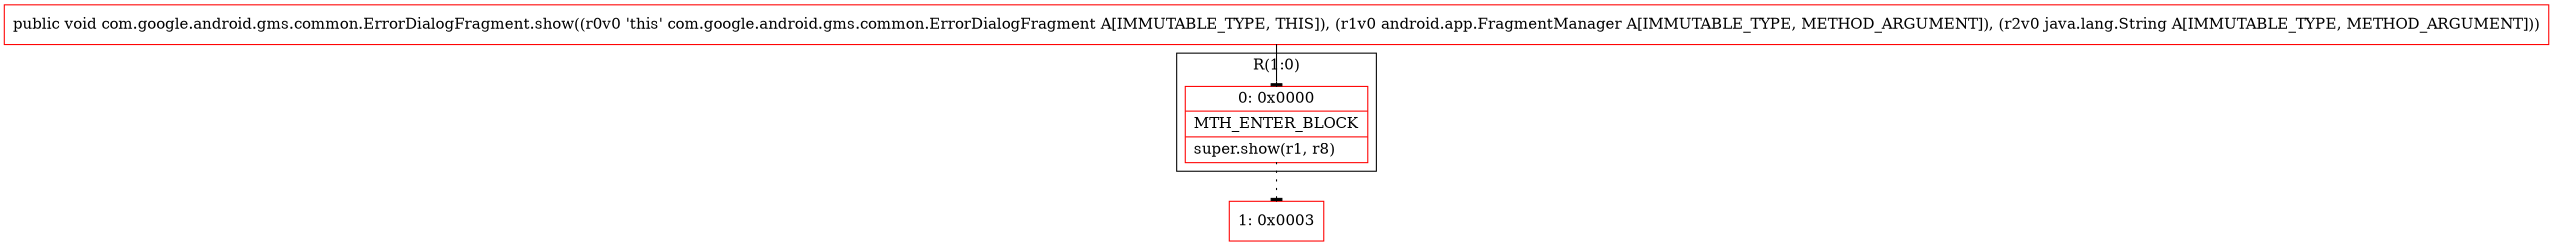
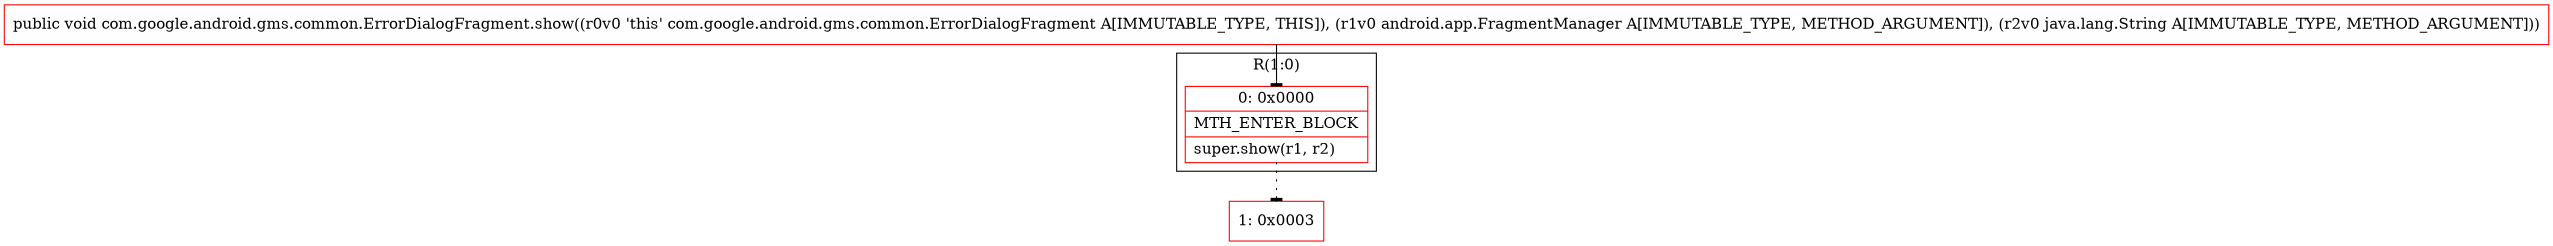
node "0: 0x0000": text "super.show(r1, r8)" -> "super.show(r1, r2)"
